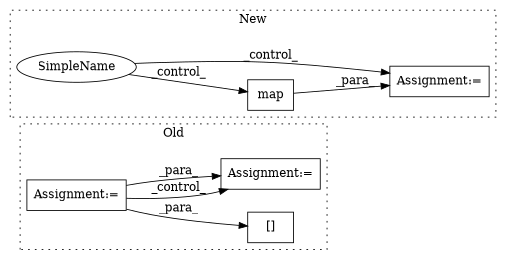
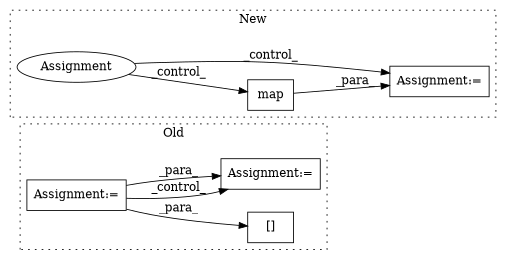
node "SimpleName": label "SimpleName" -> "Assignment"
